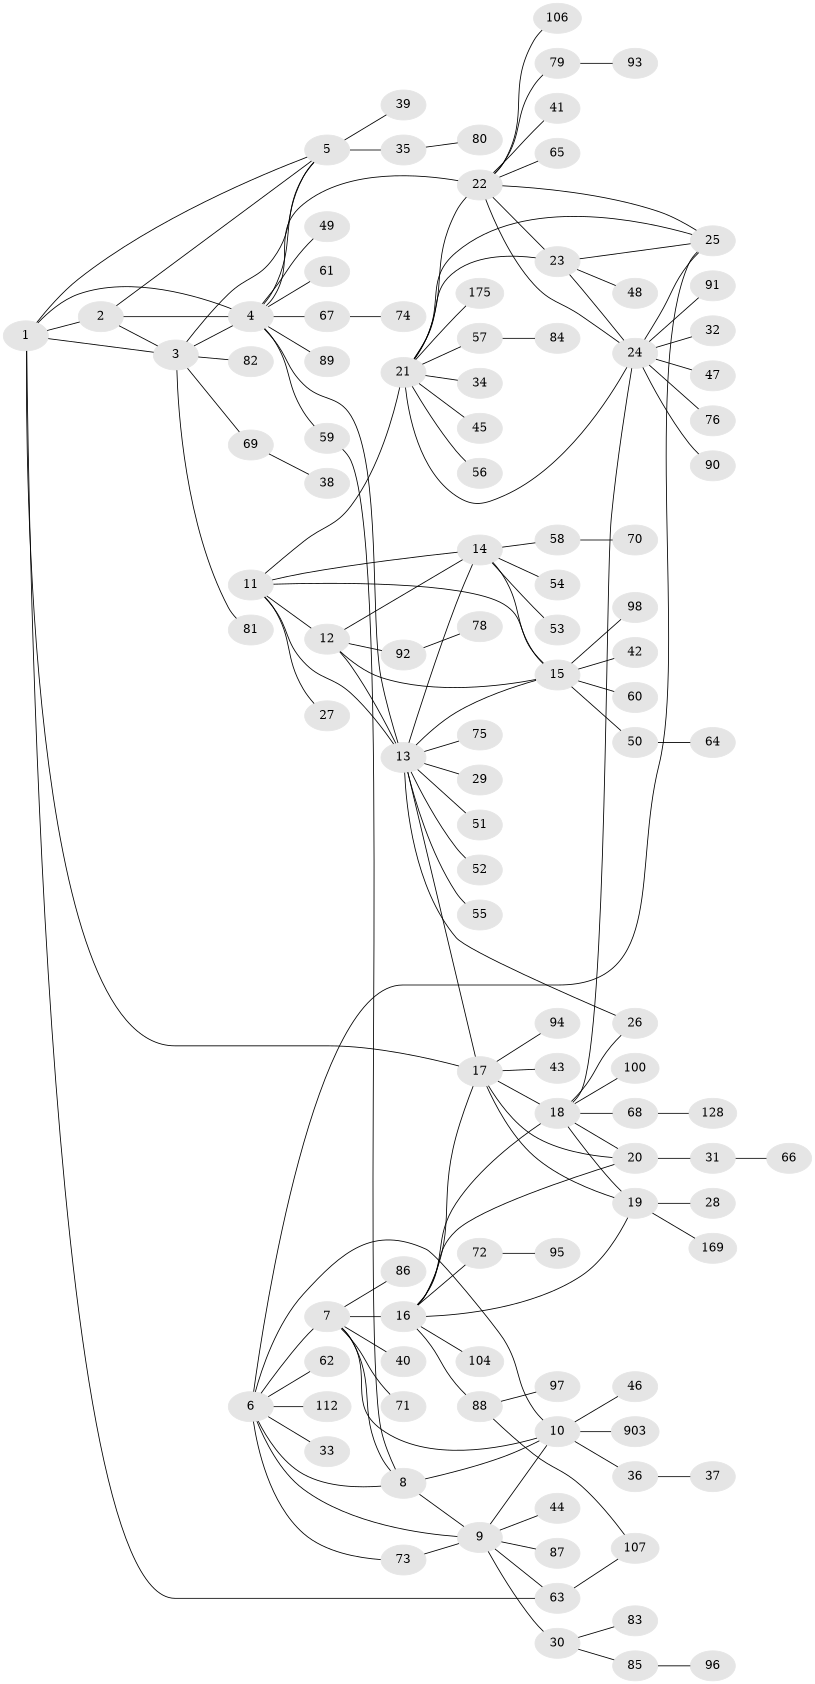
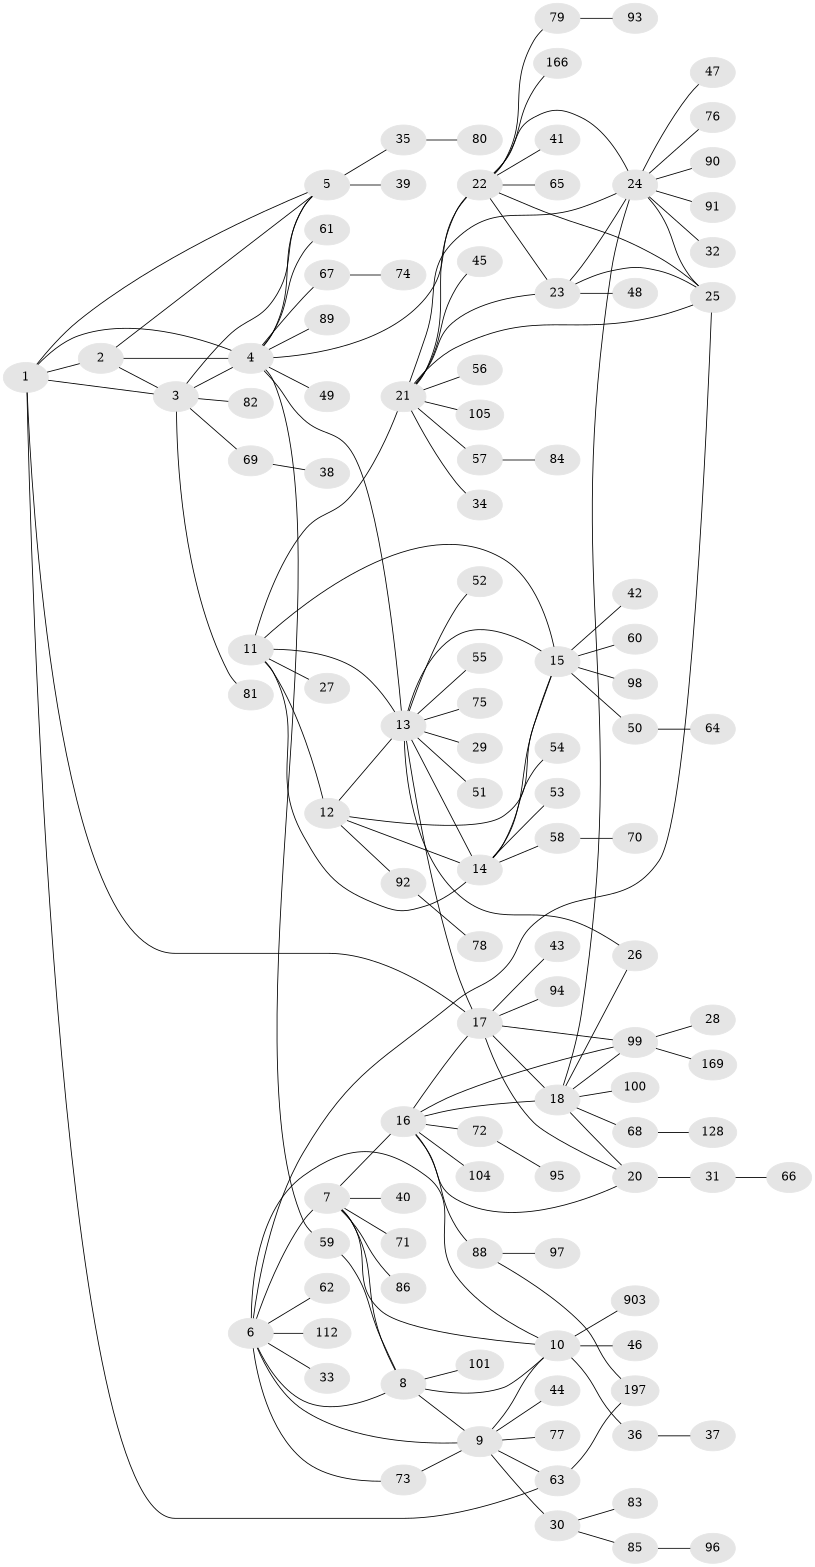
node "106": label "106" -> "166"
node "175": label "175" -> "105"
node "19": label "19" -> "99"
node "101": added
node "107": label "107" -> "197"
node "87": label "87" -> "77"
